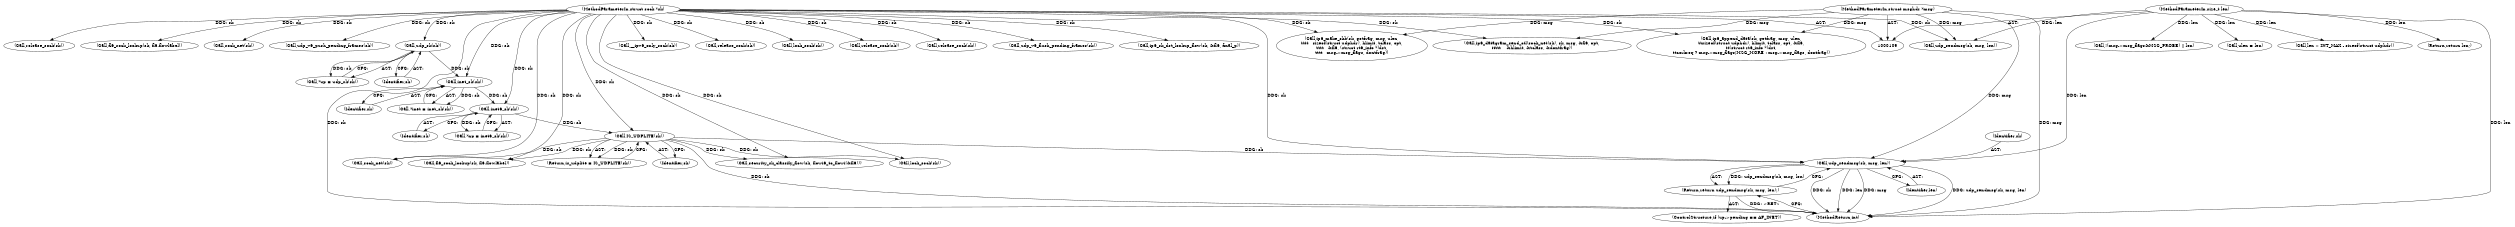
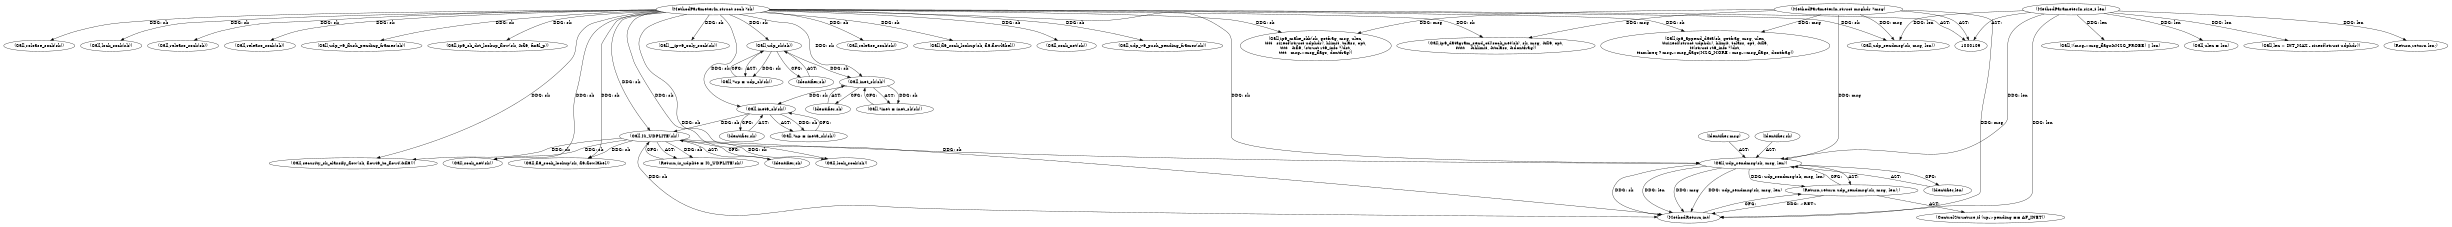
node "(Identifier,msg)": added
